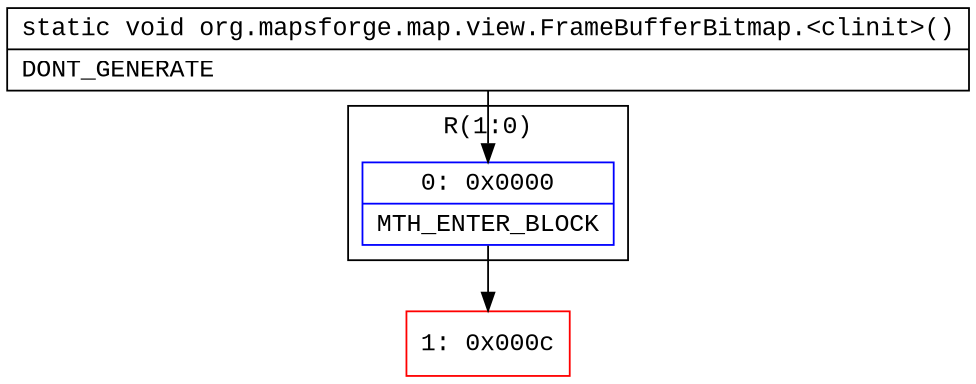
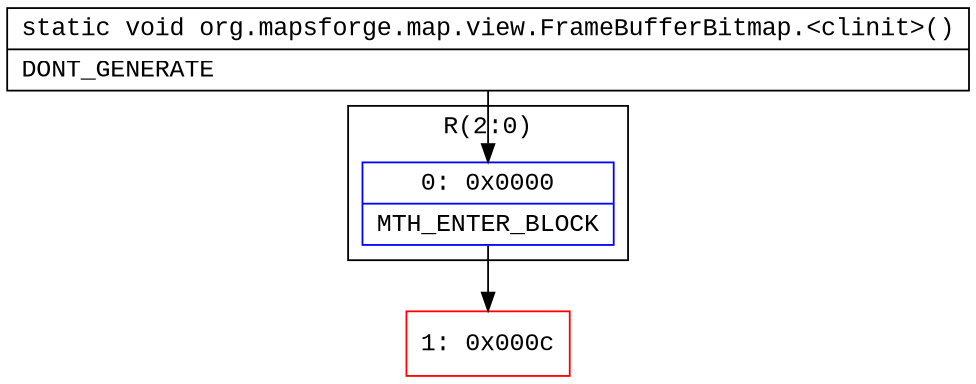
cluster "R(1:0)": label "R(1:0)" -> "R(2:0)"
